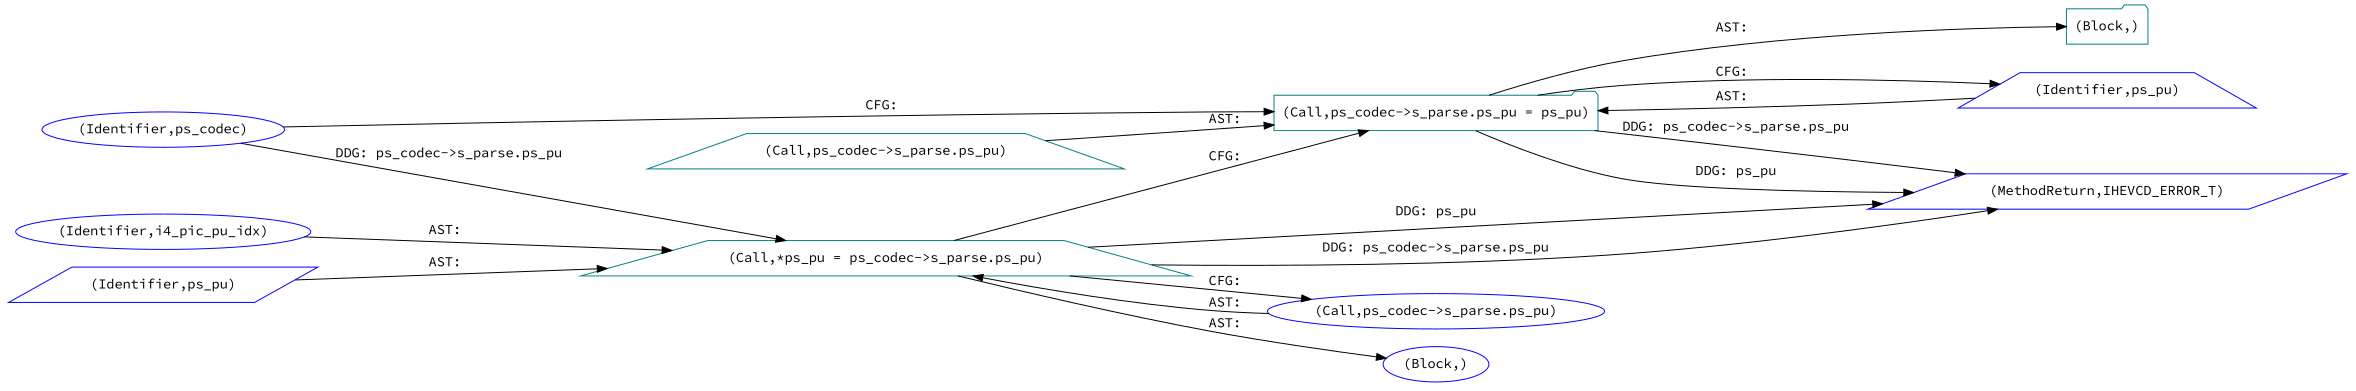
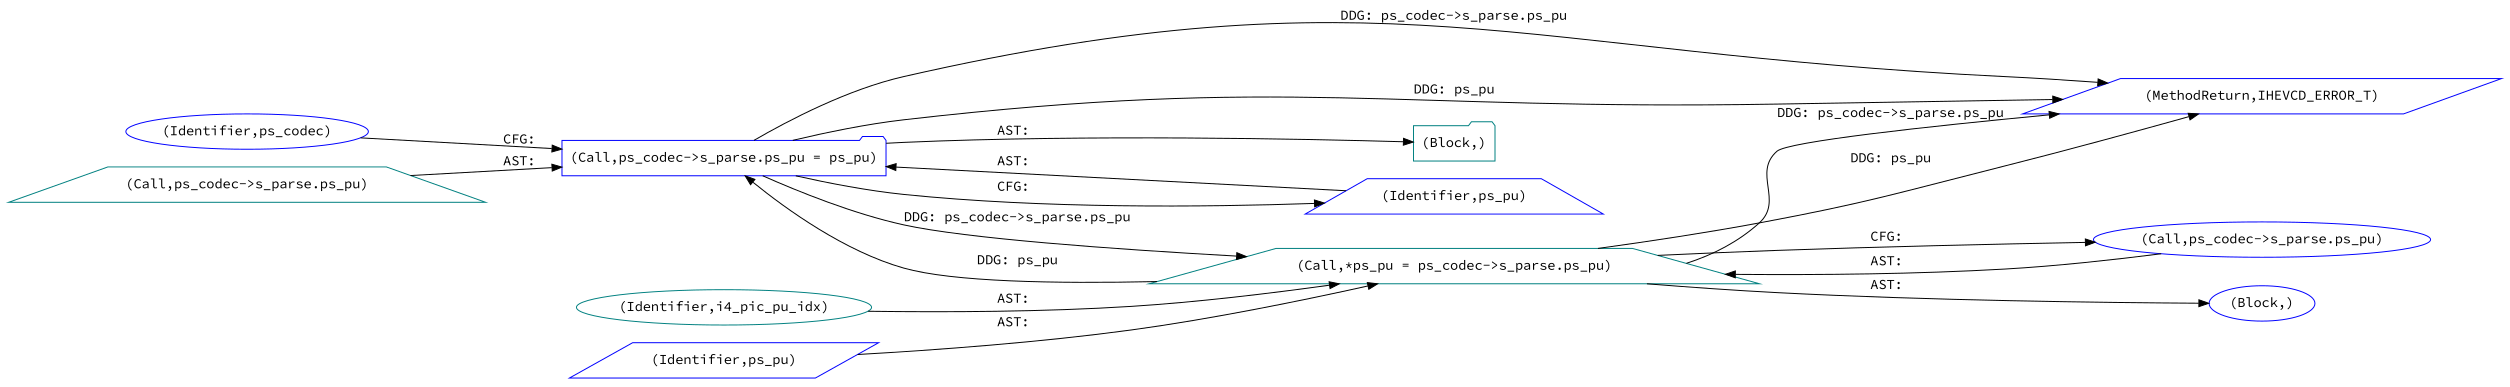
node "(Call,ps_codec->s_parse.ps_pu = ps_pu)": color teal -> blue
edge "(Call,*ps_pu = ps_codec->s_parse.ps_pu)" -> "(Call,ps_codec->s_parse.ps_pu = ps_pu)": label "CFG: " -> "DDG: ps_pu"
edge "(Identifier,ps_codec)" -> "(Call,*ps_pu = ps_codec->s_parse.ps_pu)": now "(Call,ps_codec->s_parse.ps_pu = ps_pu)" -> "(Call,*ps_pu = ps_codec->s_parse.ps_pu)"
node "(Identifier,i4_pic_pu_idx)": color blue -> teal
